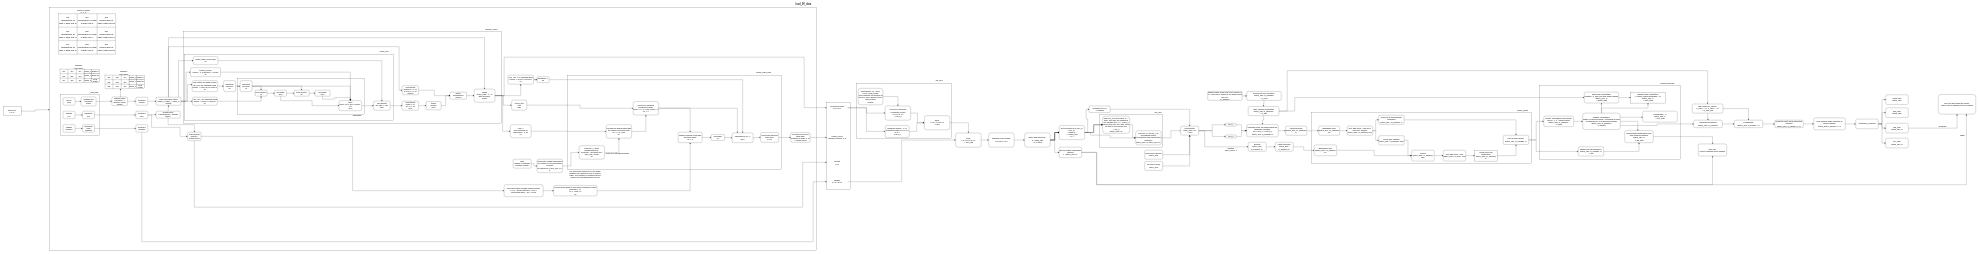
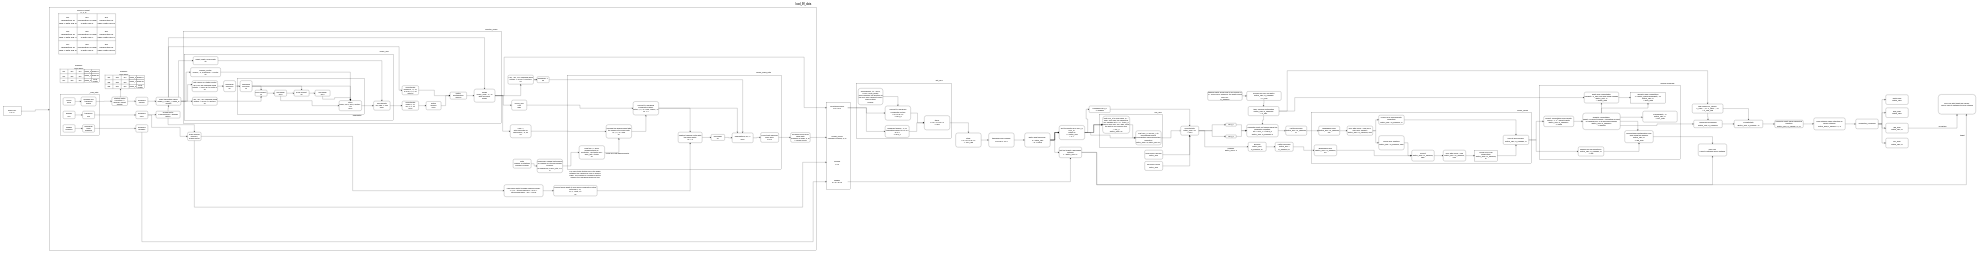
edge "images n x h x w x 3" -> "stack: n x 3 x H x W x 3 -> rays_rgb": now "images n x h x w x 3" -> "Get the targets: rgb images batch[2] 1 * batch_size * 3"
node "Linear layer (feature) (batch_size * N_samples, 256)": size 26x9 -> 26x14
node "MLP with linear + relu (batch_size * N_array, 128)": label "MLP with linear + relu (batch_size * N_array, 128)" -> "MLP with linear + relu (batch_size * N_samples, 128)"
